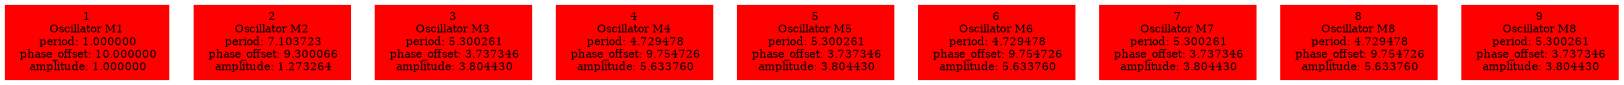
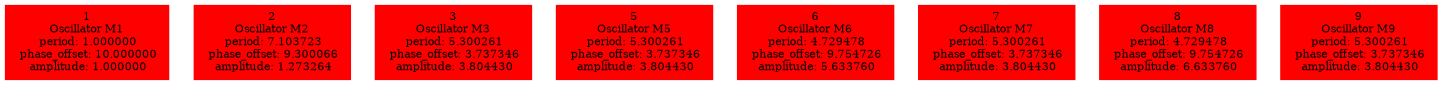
node "9": text "Oscillator M8" -> "Oscillator M9"
node "4": removed
node "8": text "amplitude: 5.633760" -> "amplitude: 6.633760"
